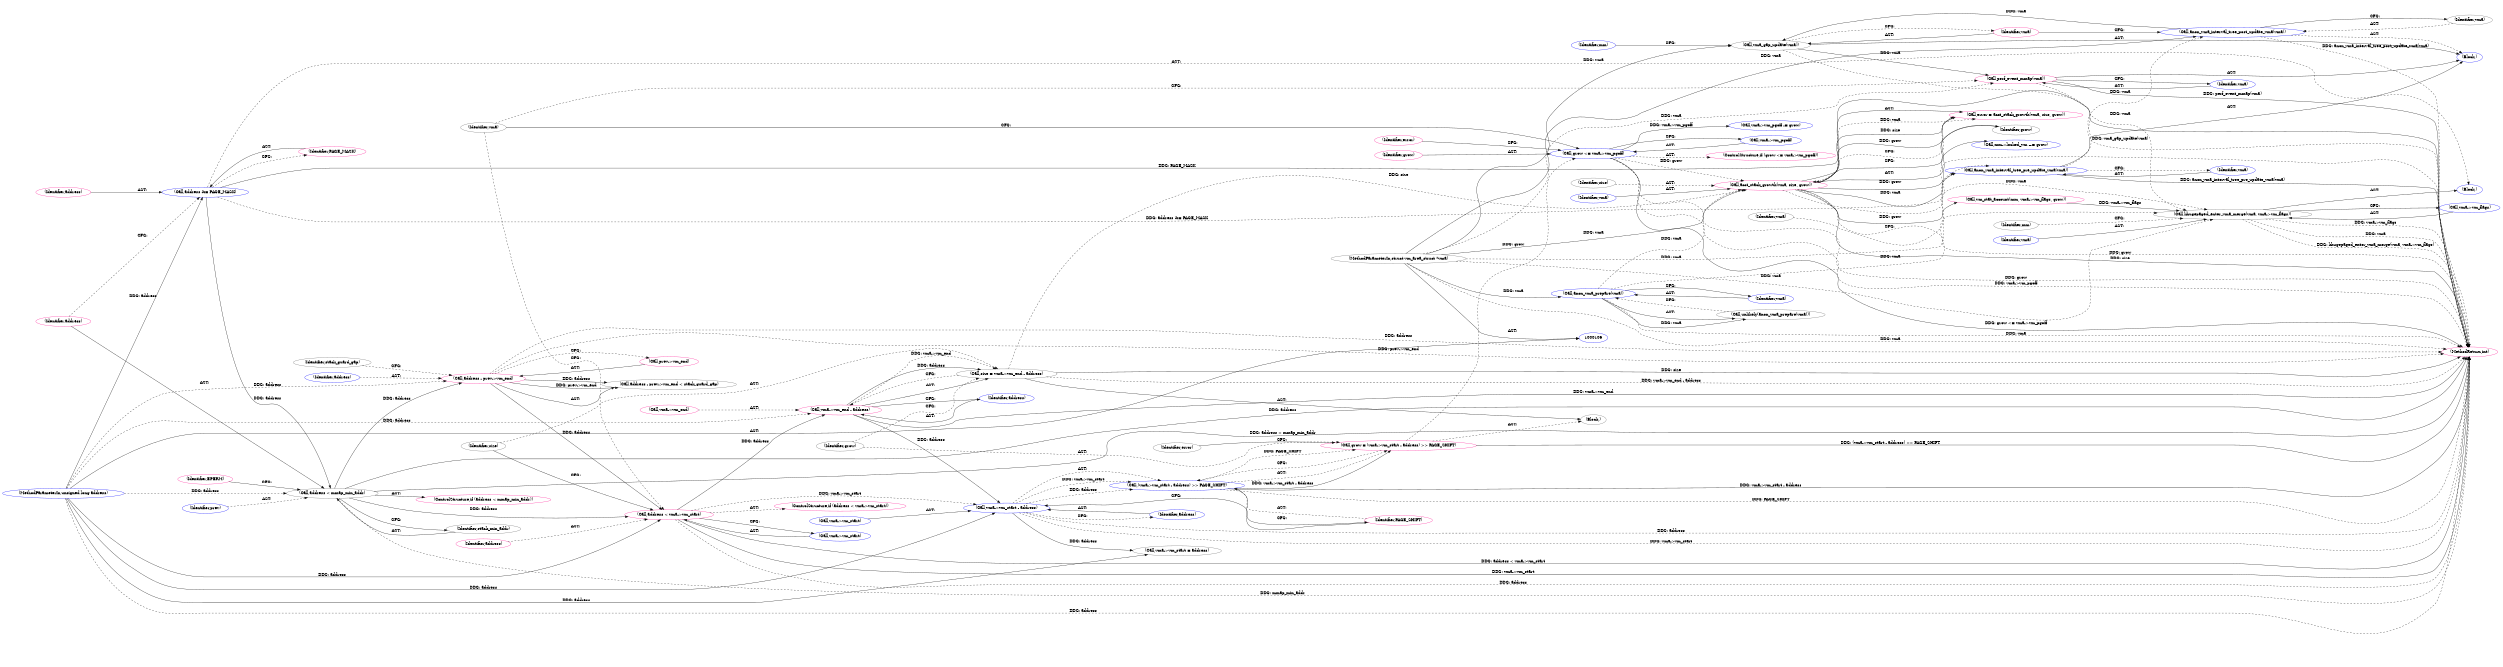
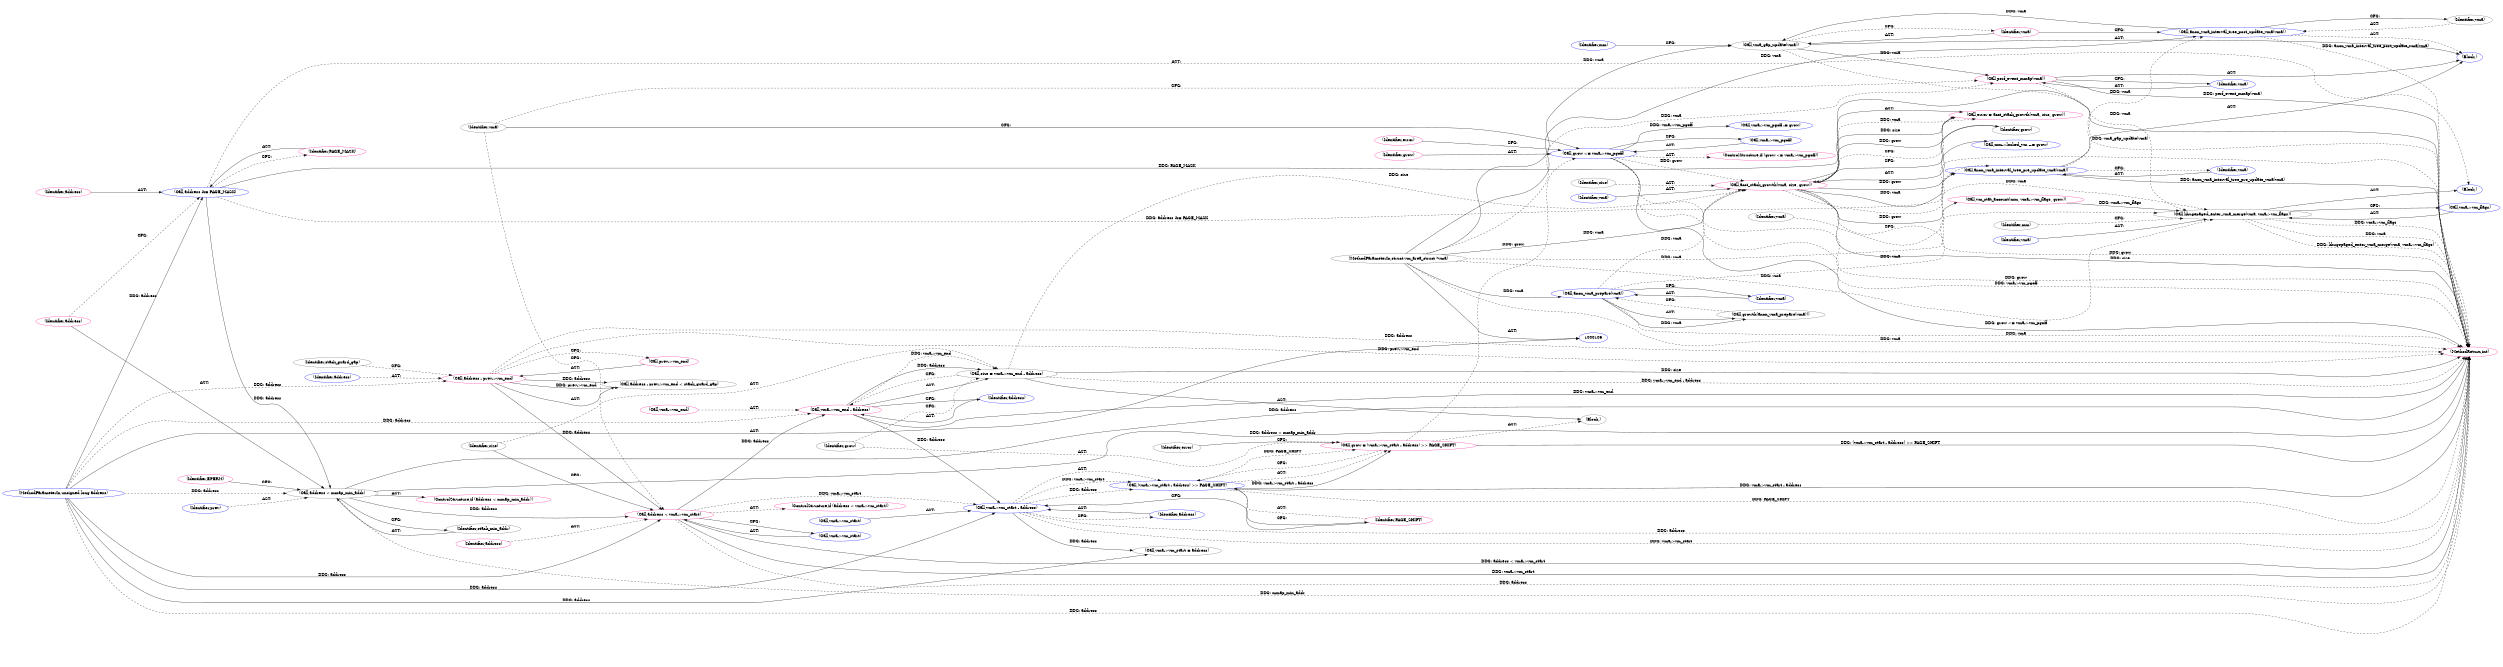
node "(Call,unlikely(anon_vma_prepare(vma)))": label "(Call,unlikely(anon_vma_prepare(vma)))" -> "(Call,growth(anon_vma_prepare(vma)))"
edge "(Call,address < mmap_min_addr)" -> "(Call,address - prev->vm_end)": removed, label "DDG: address"
